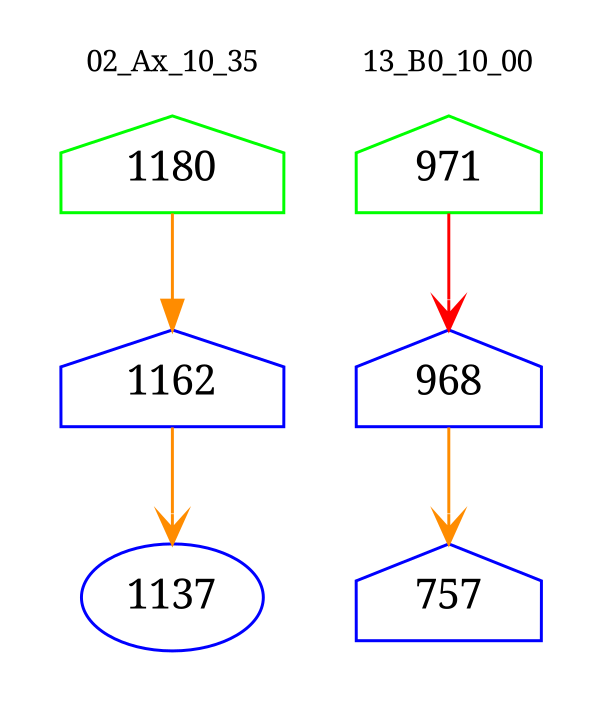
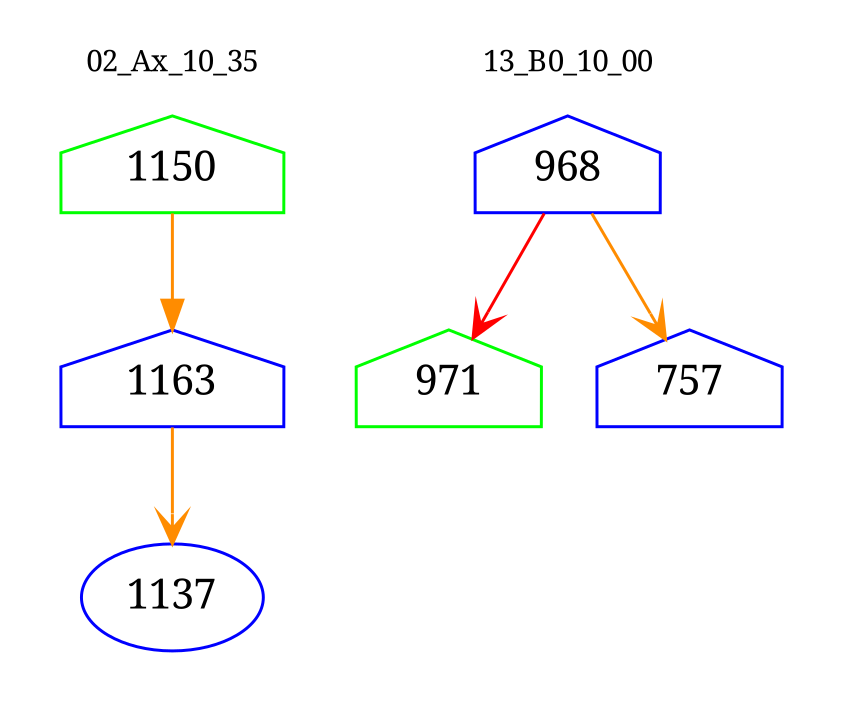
node "1180": label "1180" -> "1150"
edge "971" -> "968": reversed
node "1162": label "1162" -> "1163"
